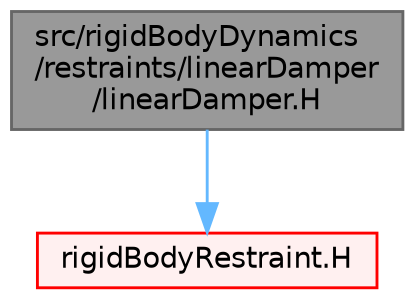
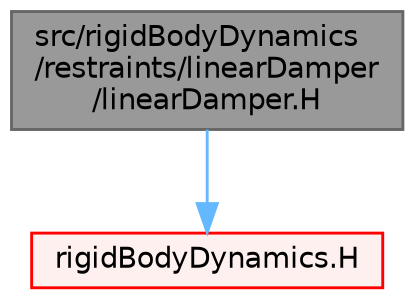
node "rigidBodyRestraint.H": label "rigidBodyRestraint.H" -> "rigidBodyDynamics.H"
